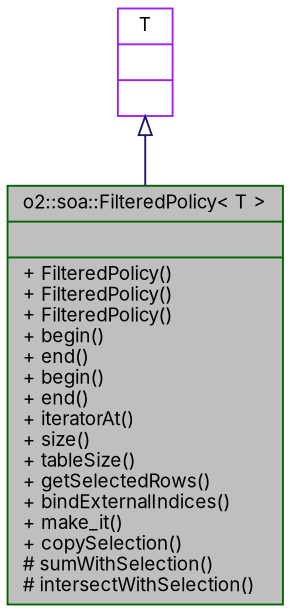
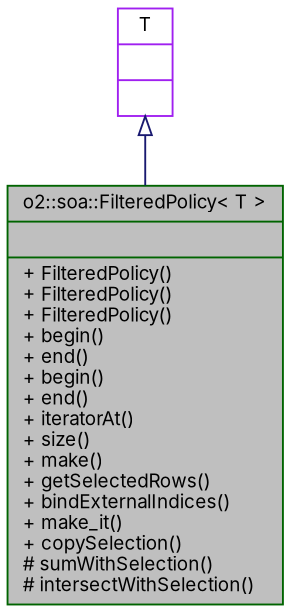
node "o2::soa::FilteredPolicy< T >": text "+ tableSize()" -> "+ make()"
